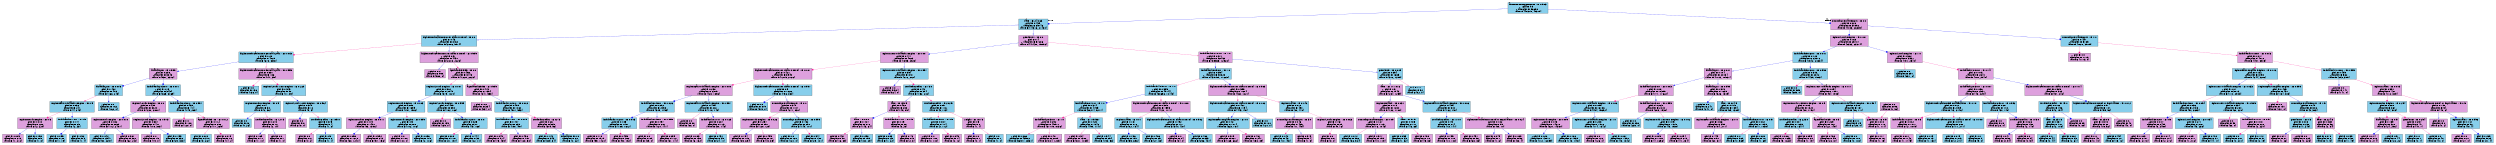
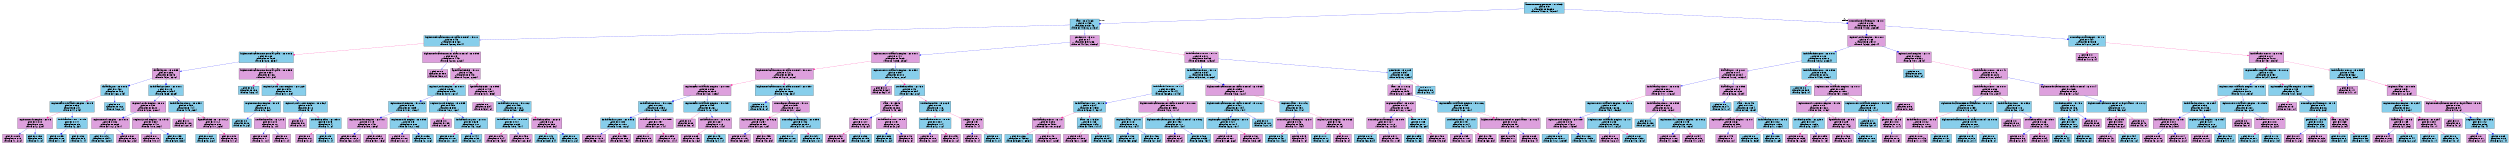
node "education = 0.0 samples = 22 value = [0, 22]": label "education = 0.0 samples = 22 value = [0, 22]" -> "gini = 0.0 samples = 22 value = [0, 22]"
node "gini = 0.111 samples = 17 value = [1, 16]": added
node "gini = 0.278 samples = 6 value = [1, 5]": label "gini = 0.278 samples = 6 value = [1, 5]" -> "gini = 0.278 attempts = 6 value = [1, 5]"
